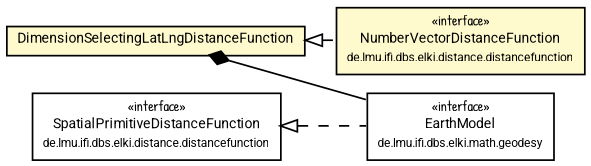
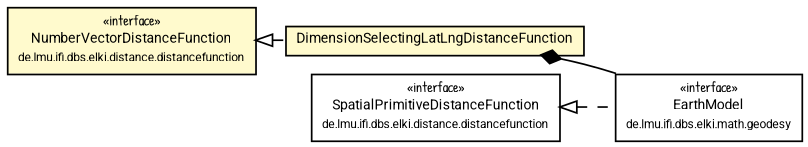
edge "NumberVectorDistanceFunction" -> "DimensionSelectingLatLngDistanceFunction": reversed
